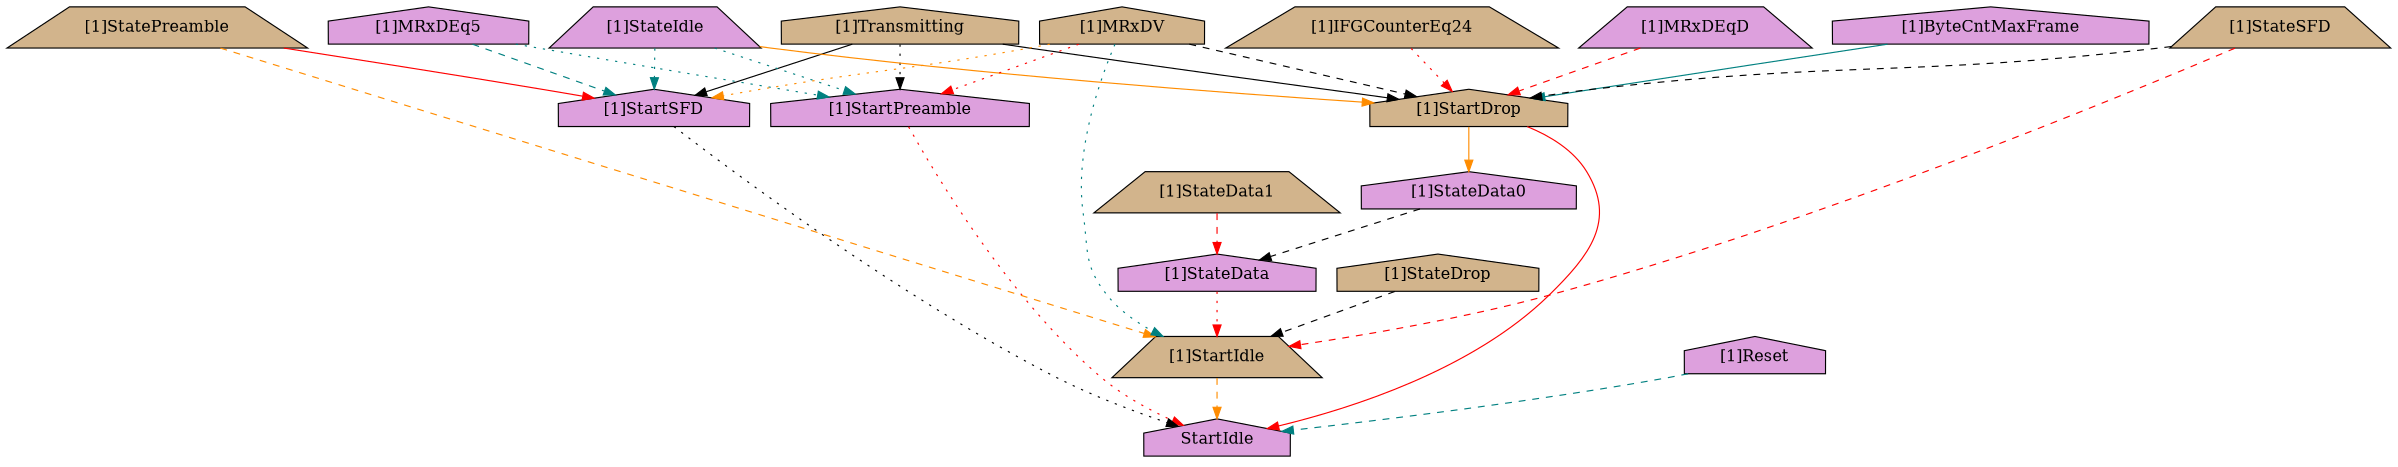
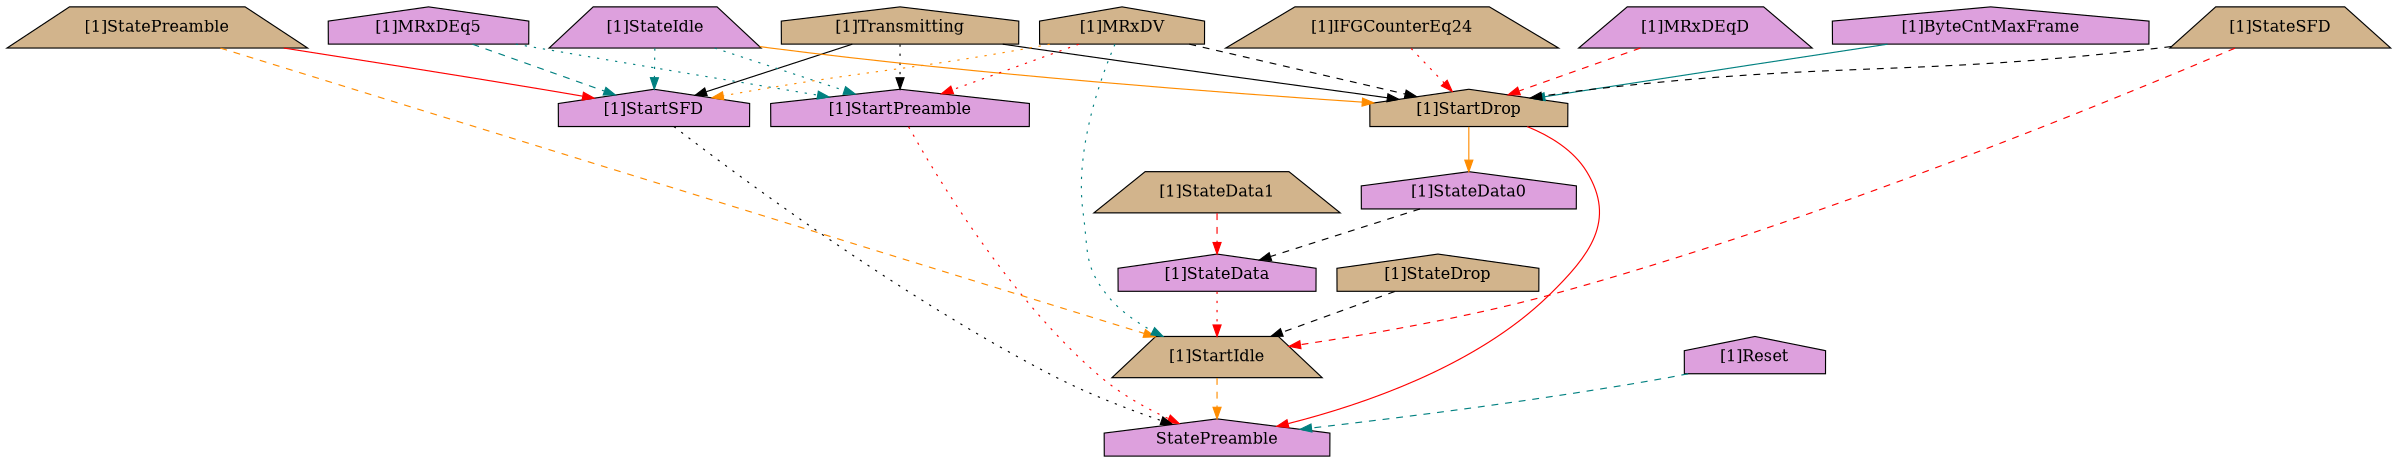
node "StartIdle": label "StartIdle" -> "StatePreamble"
